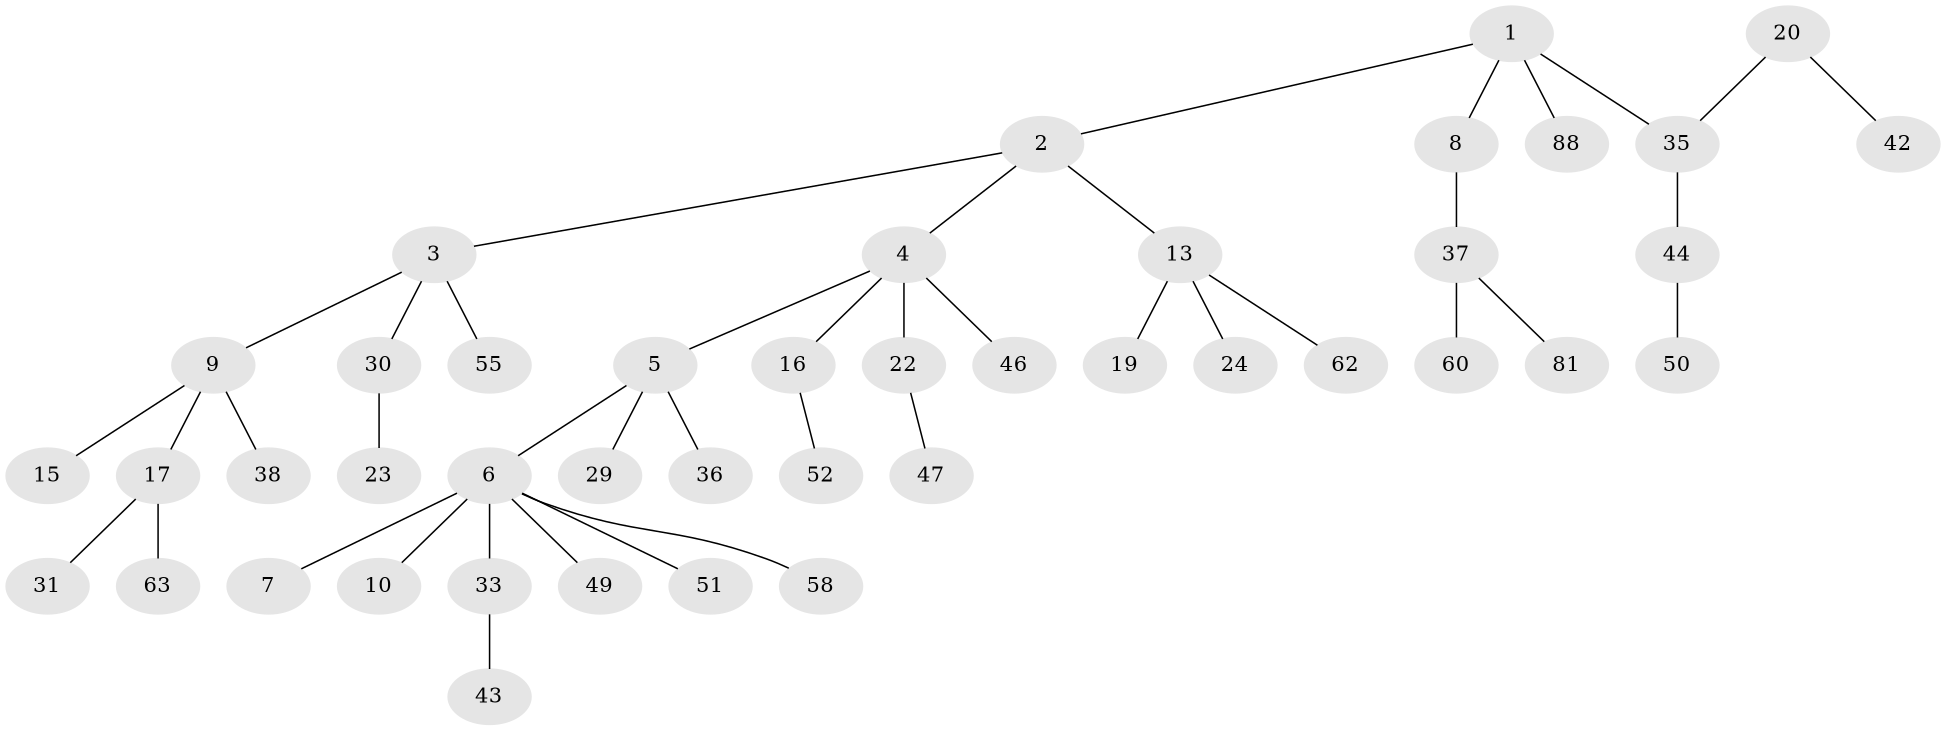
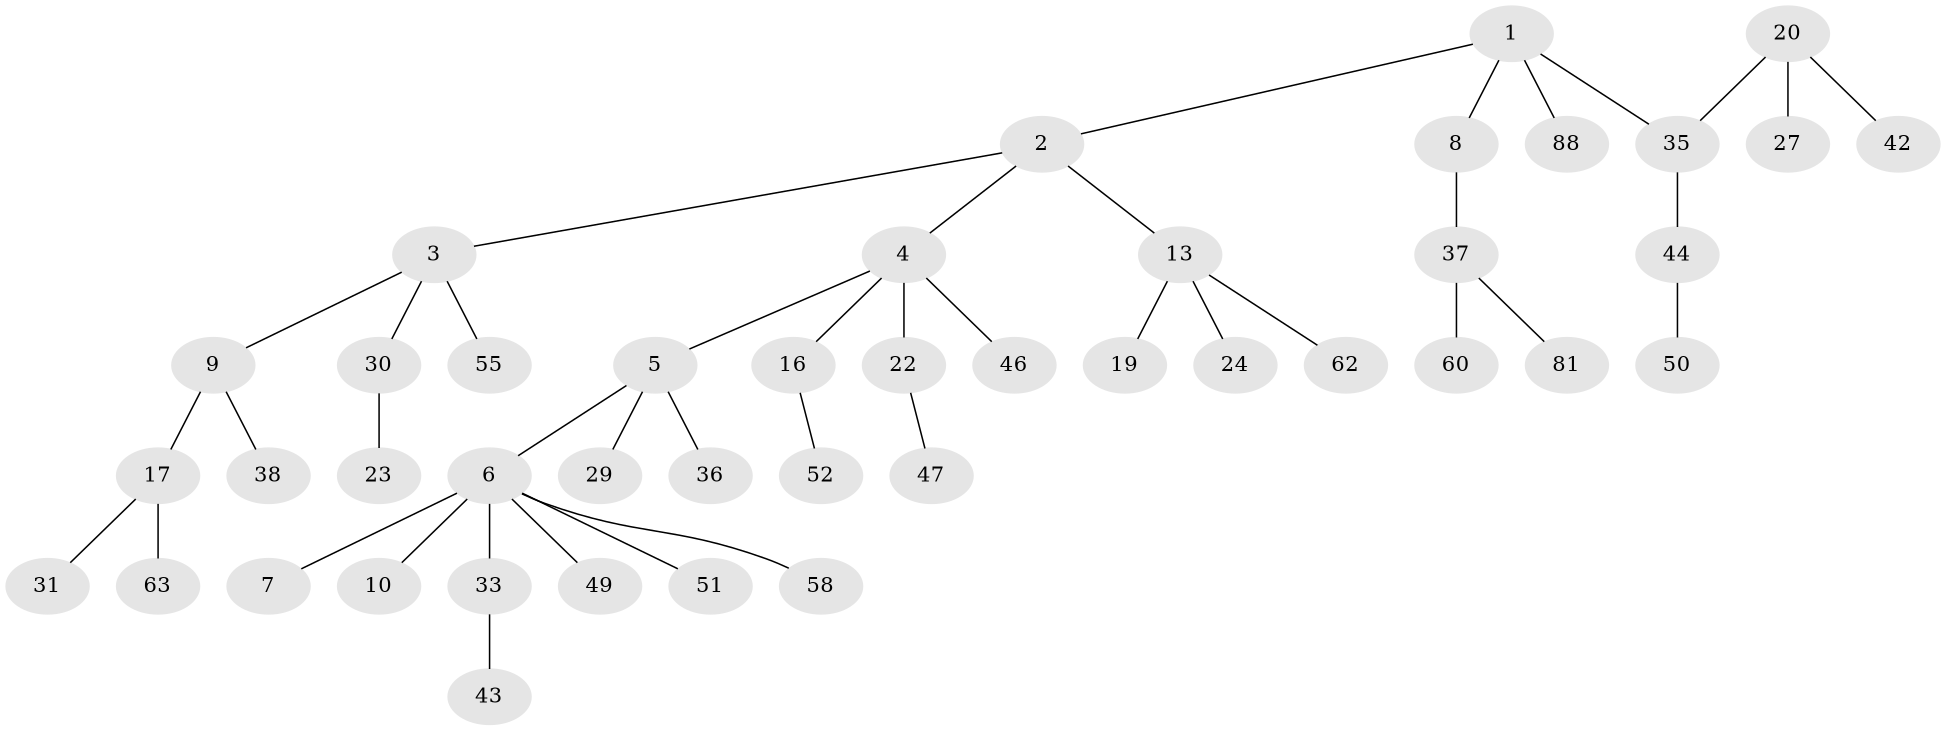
node "27": added
node "15": removed
